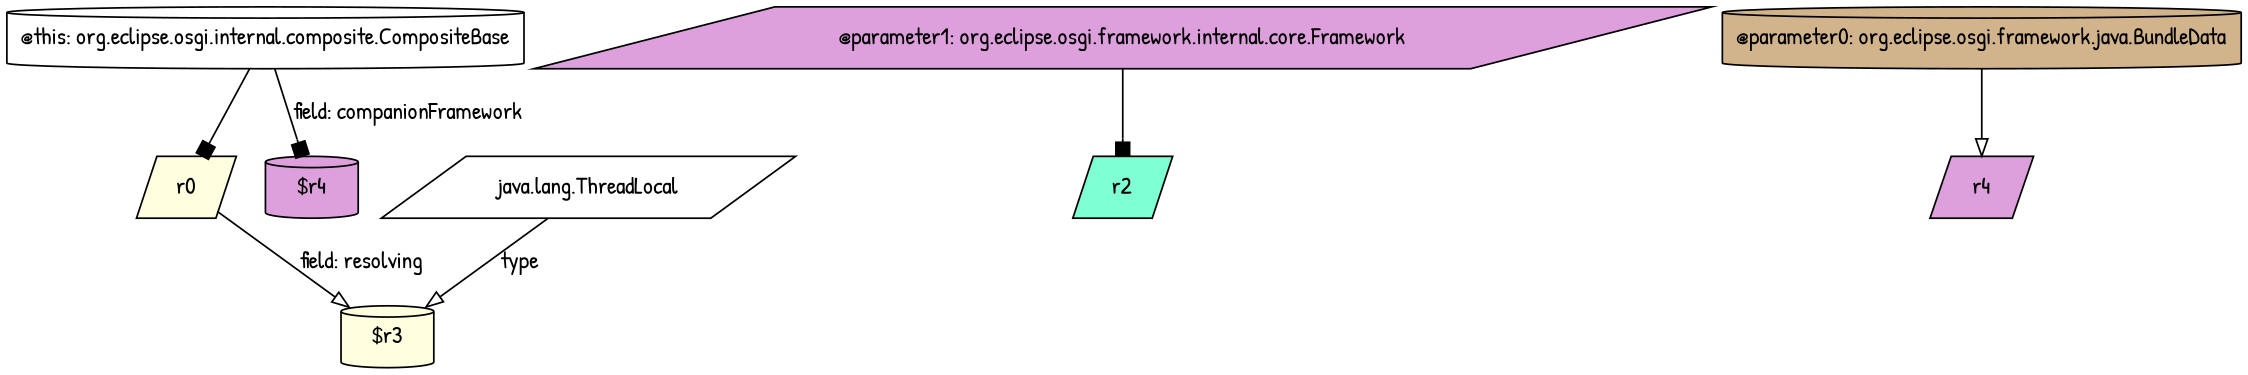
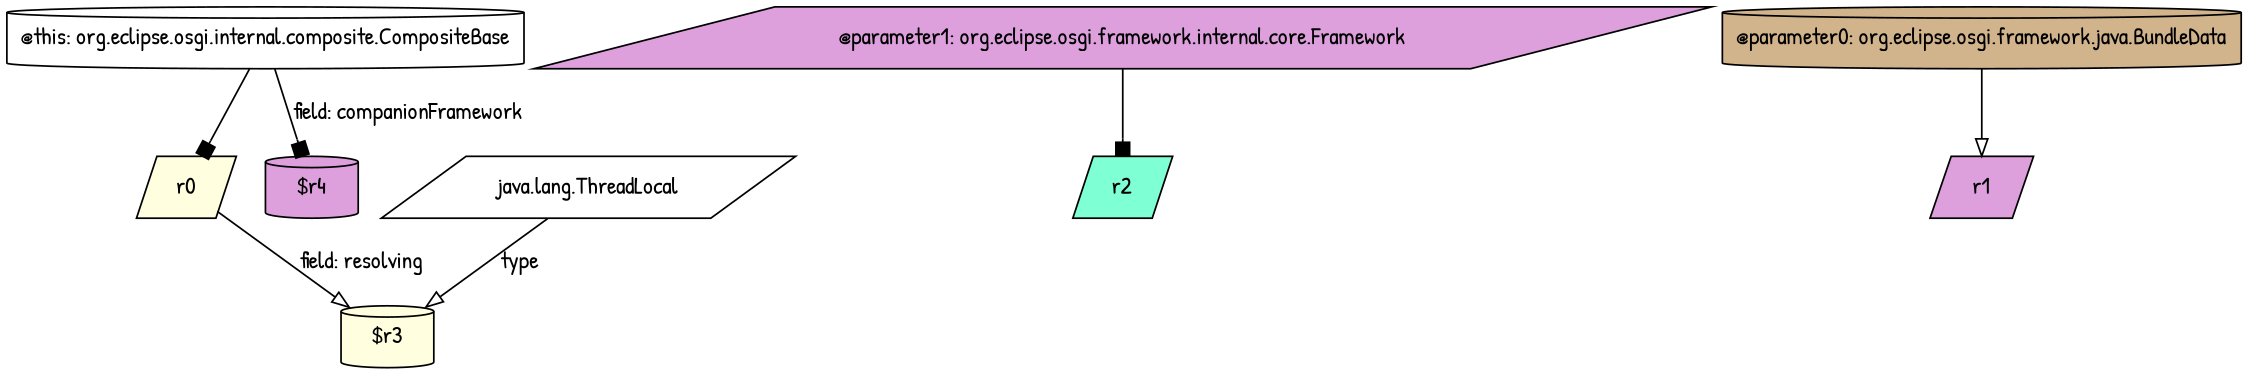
node "r4": label "r4" -> "r1"
